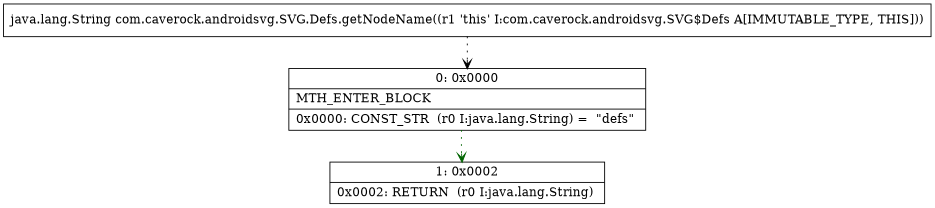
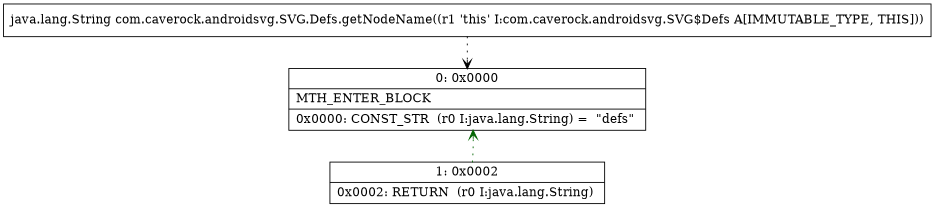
edge "0: 0x0000" -> "1: 0x0002": reversed
